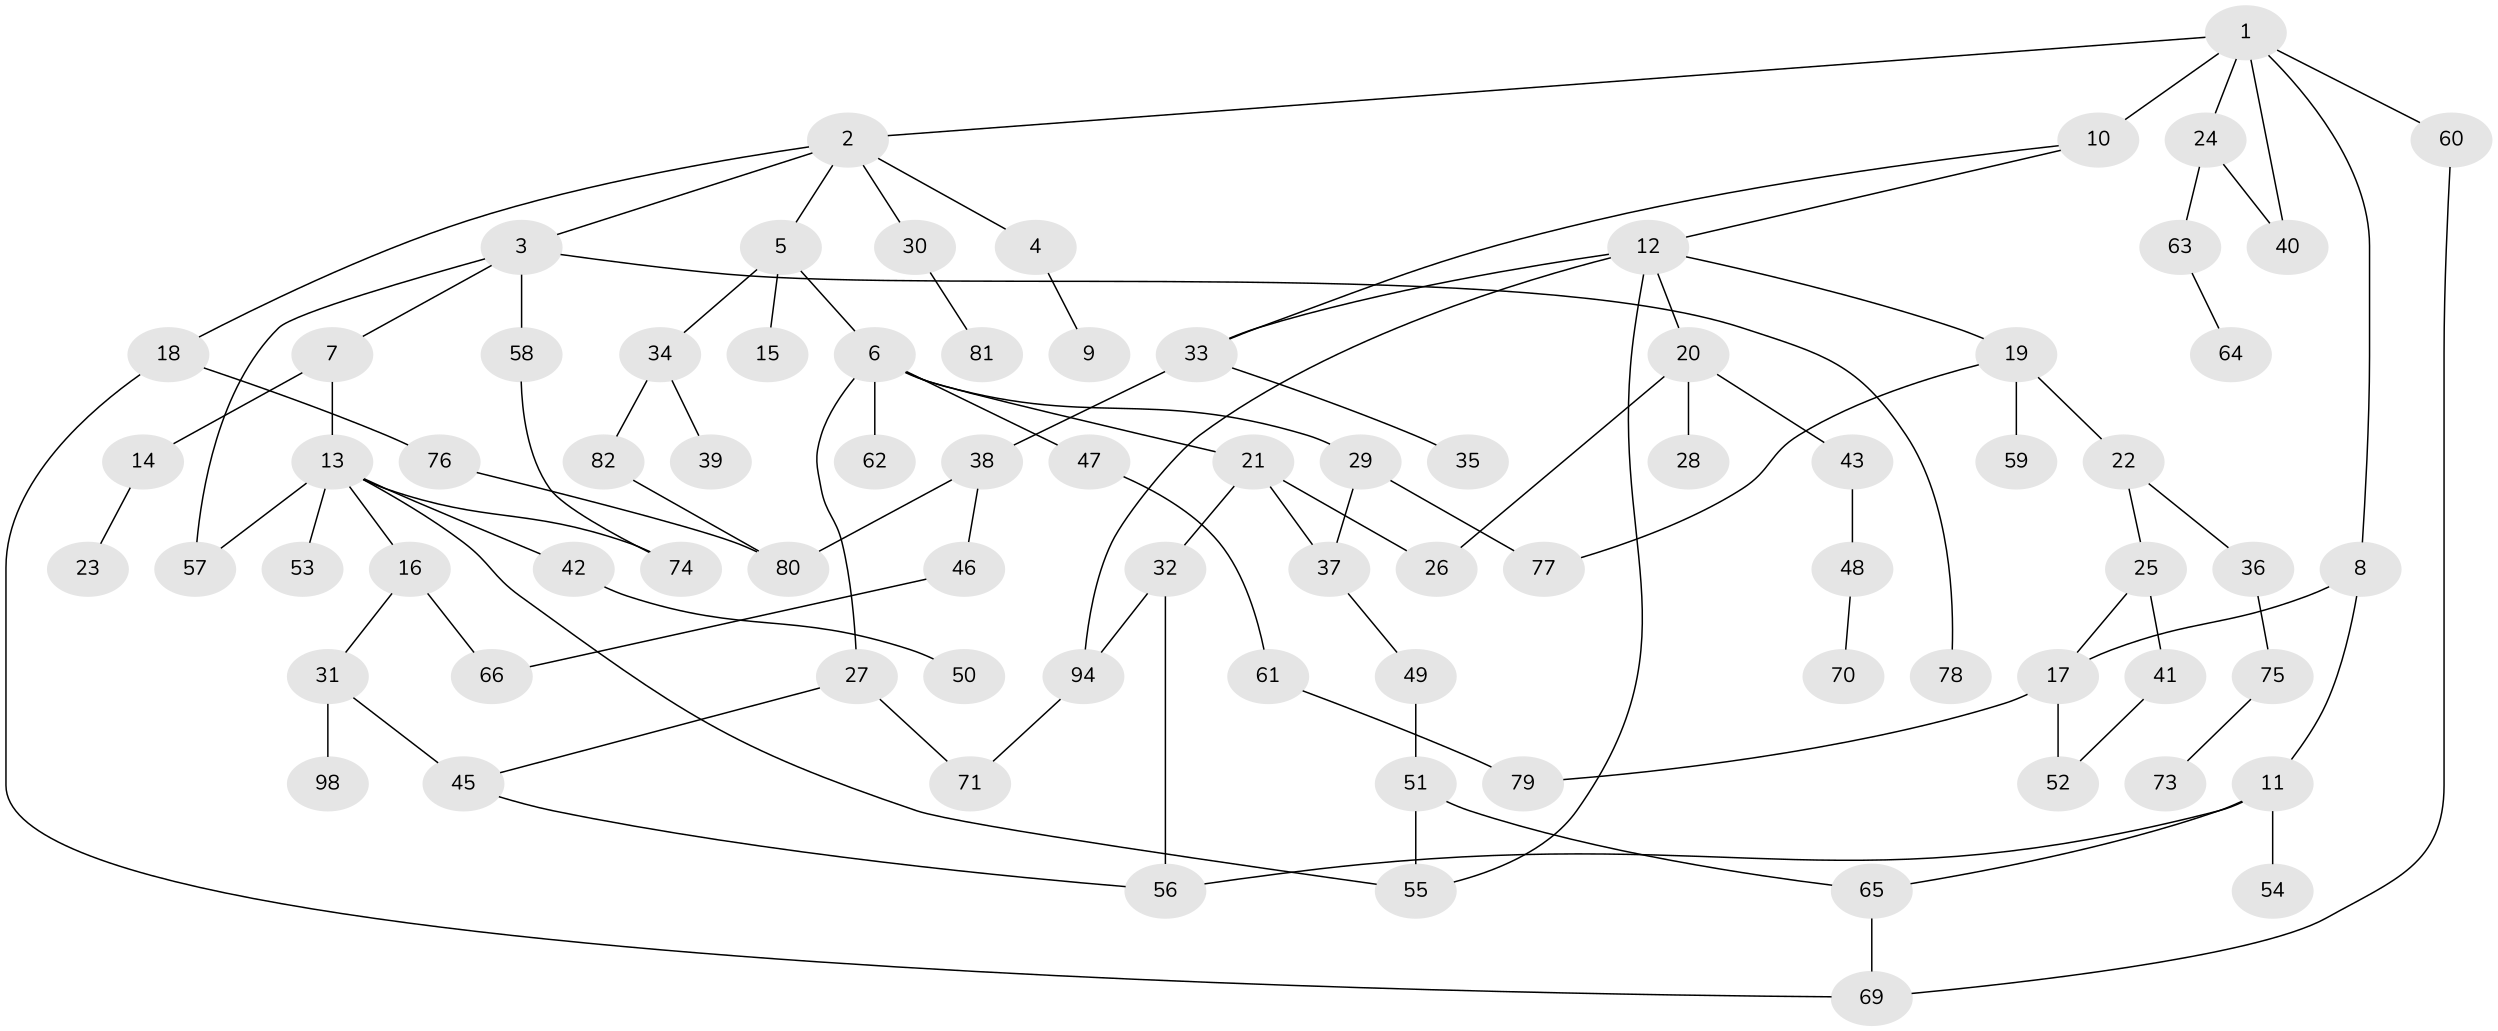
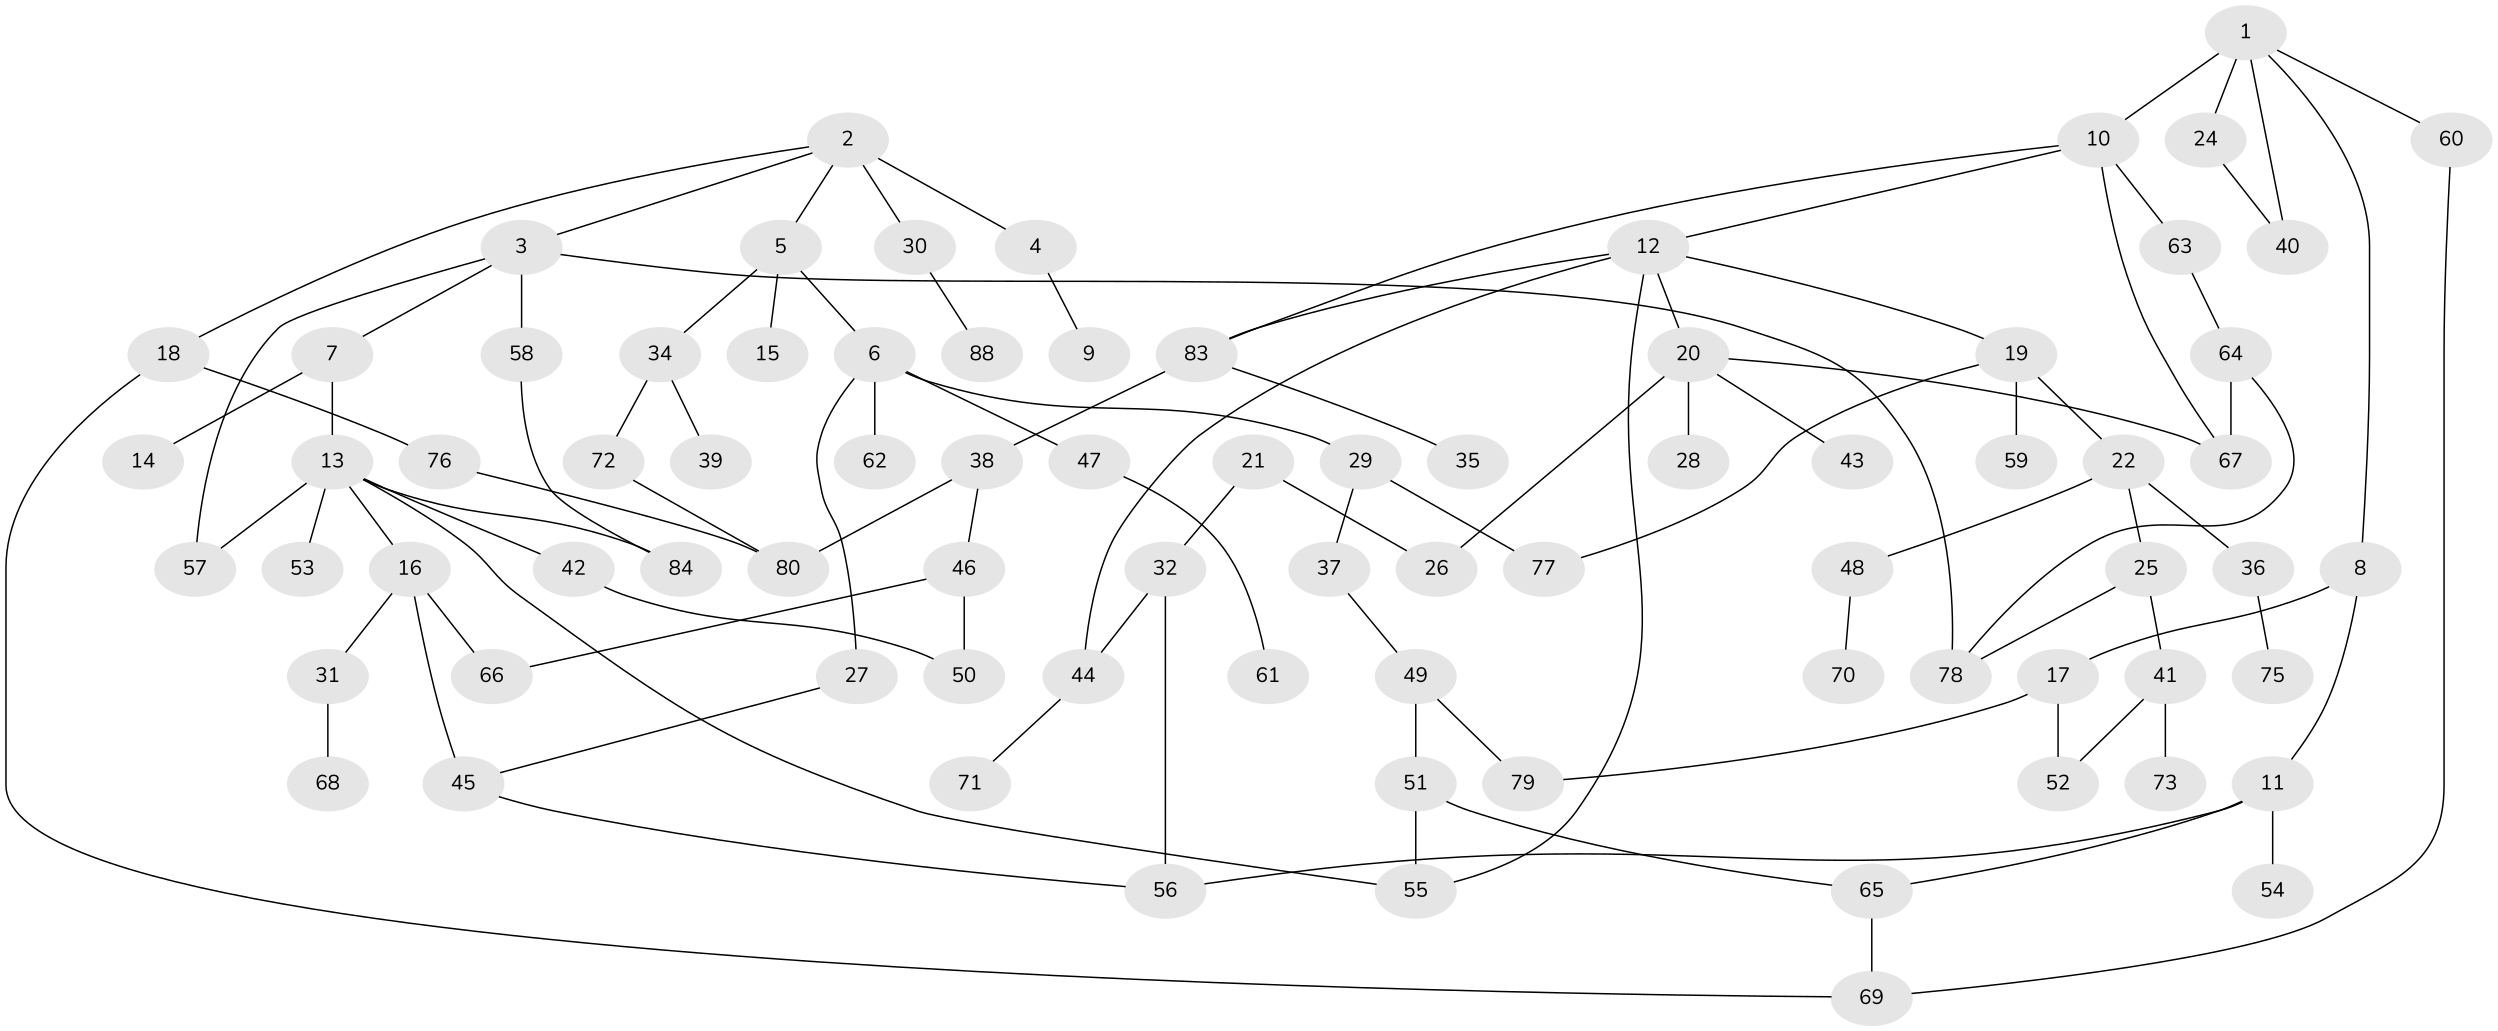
edge "1" -- "2": removed
edge "24" -- "63": now "10" -- "63"
node "81": label "81" -> "88"
node "33": label "33" -> "83"
edge "6" -- "21": removed
node "82": label "82" -> "72"
node "67": added
edge "21" -- "37": removed
edge "43" -- "48": now "22" -- "48"
edge "64" -- "78": added
node "23": removed
node "74": label "74" -> "84"
edge "46" -- "50": added
edge "25" -- "17": now "25" -- "78"
node "94": label "94" -> "44"
edge "61" -- "79": now "49" -- "79"
edge "31" -- "45": now "16" -- "45"
edge "27" -- "71": removed
edge "75" -- "73": now "41" -- "73"
node "98": label "98" -> "68"
